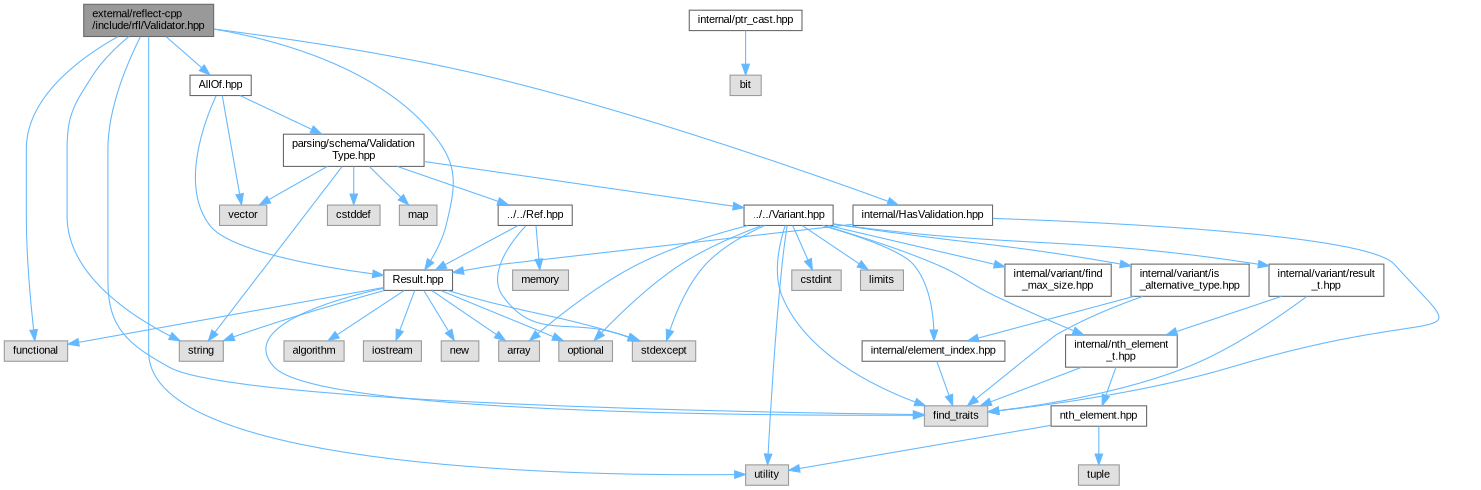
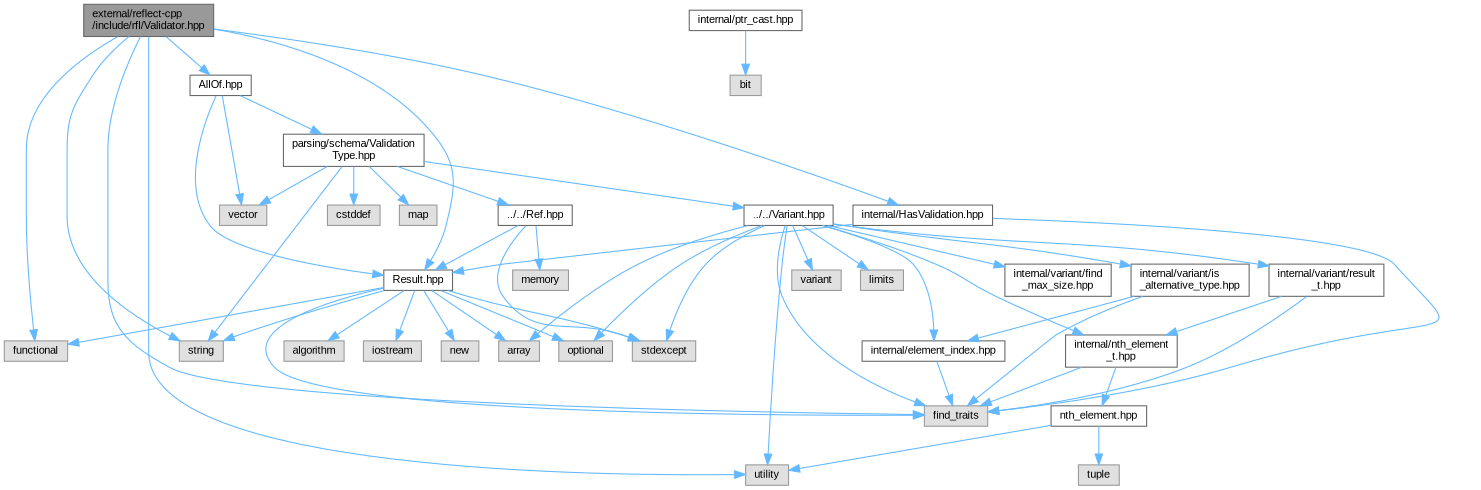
node "cstdint": label "cstdint" -> "variant"
